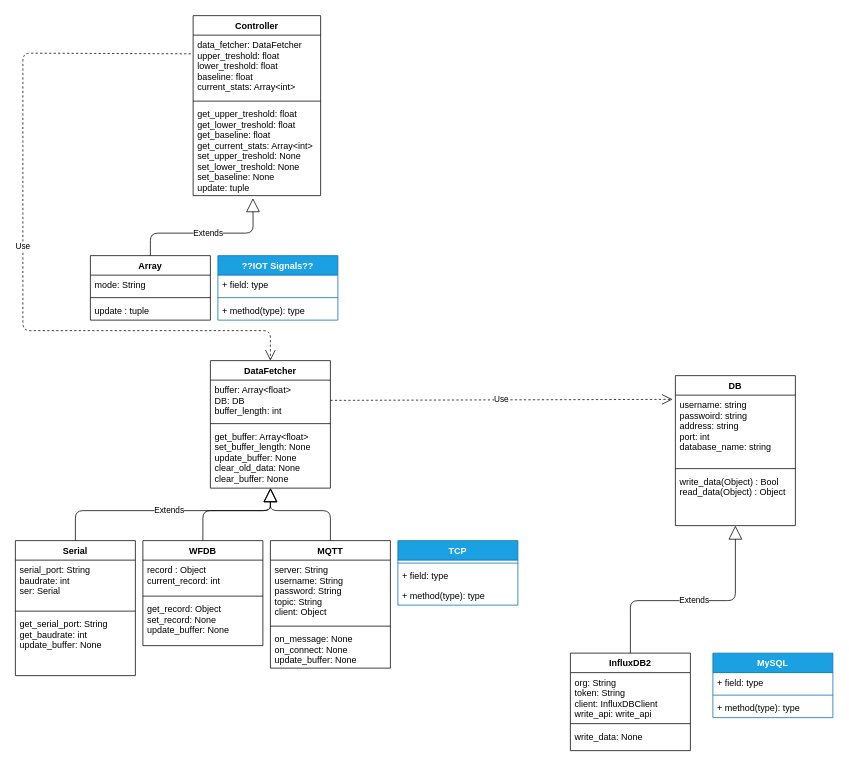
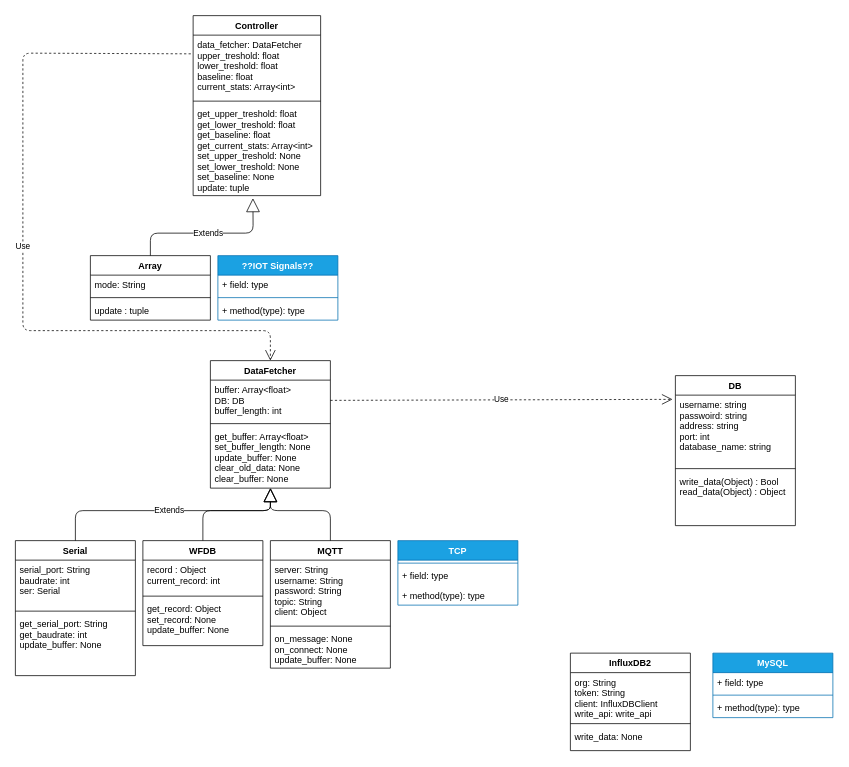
edge "InfluxDB2" -> "DB": removed, label "Extends"
